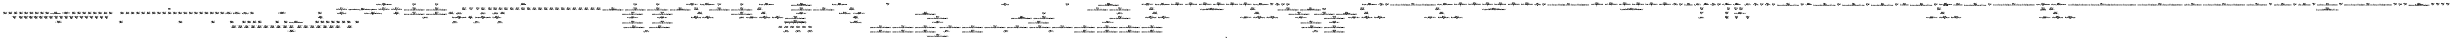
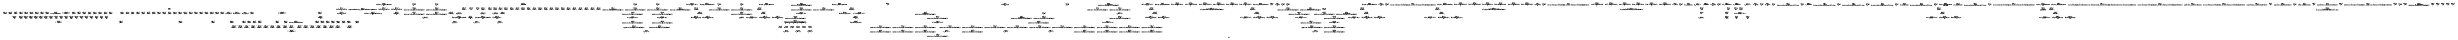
node "NodeID: 166": added
